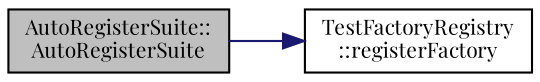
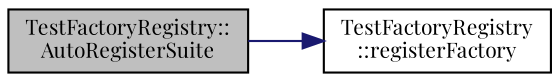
node "AutoRegisterSuite:: AutoRegisterSuite": label "AutoRegisterSuite:: AutoRegisterSuite" -> "TestFactoryRegistry:: AutoRegisterSuite"
